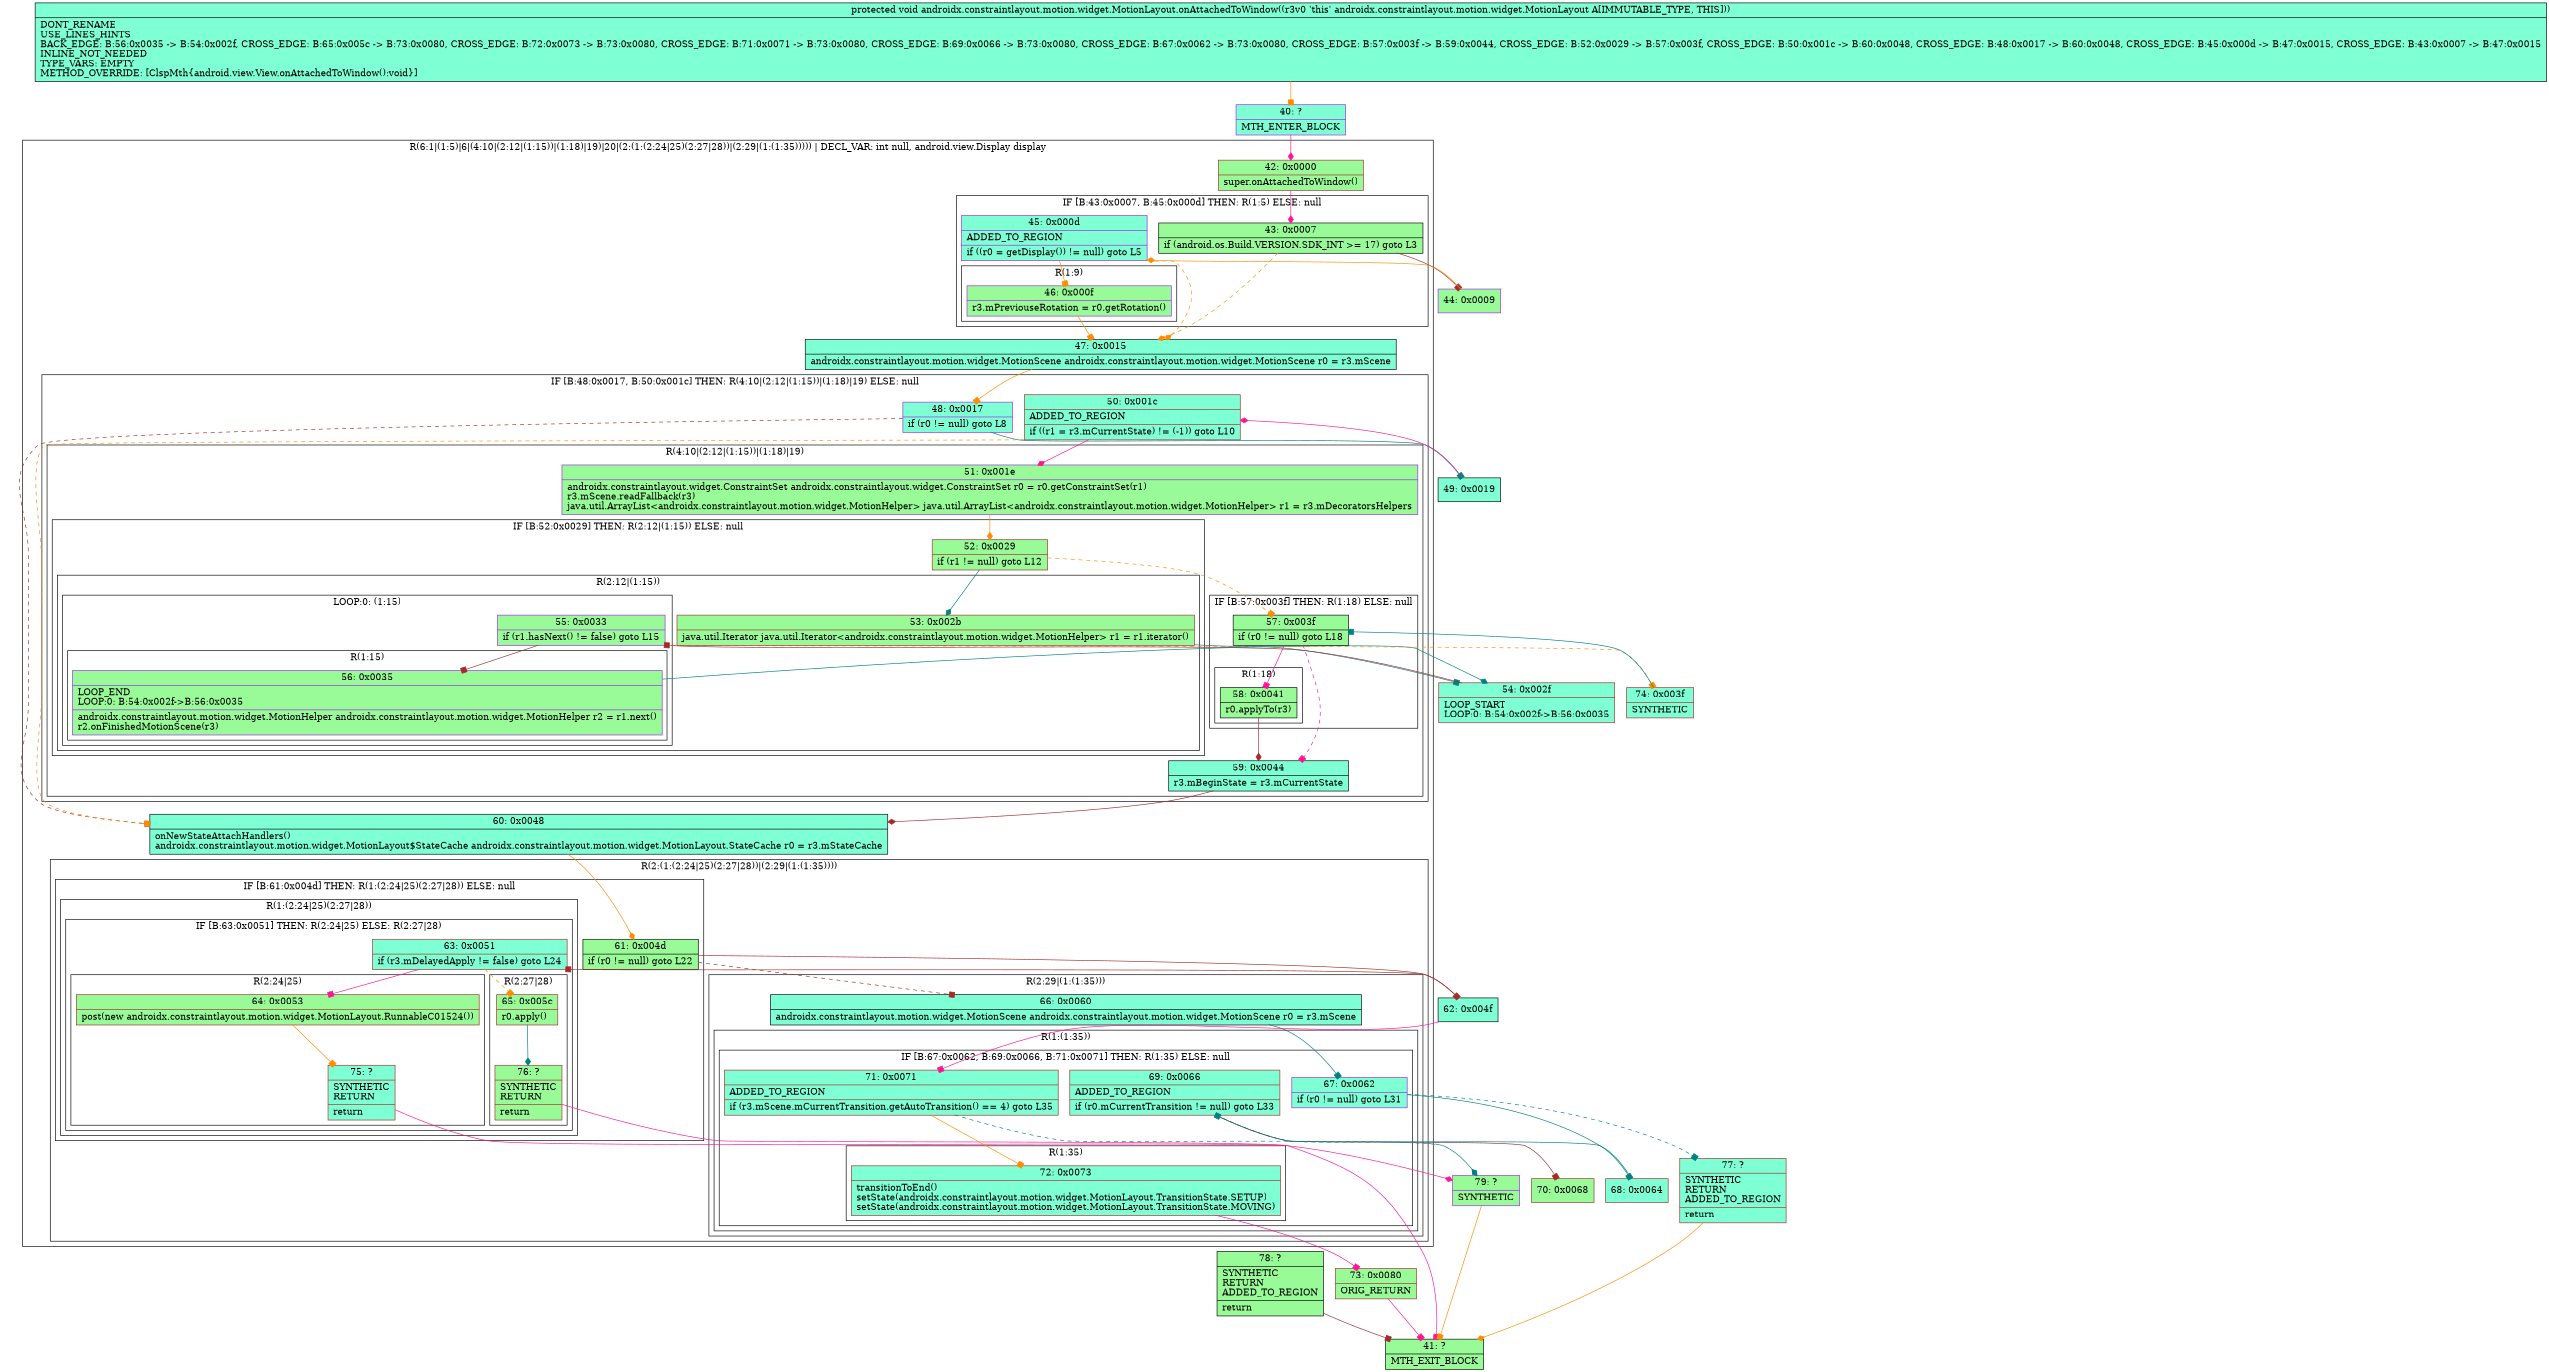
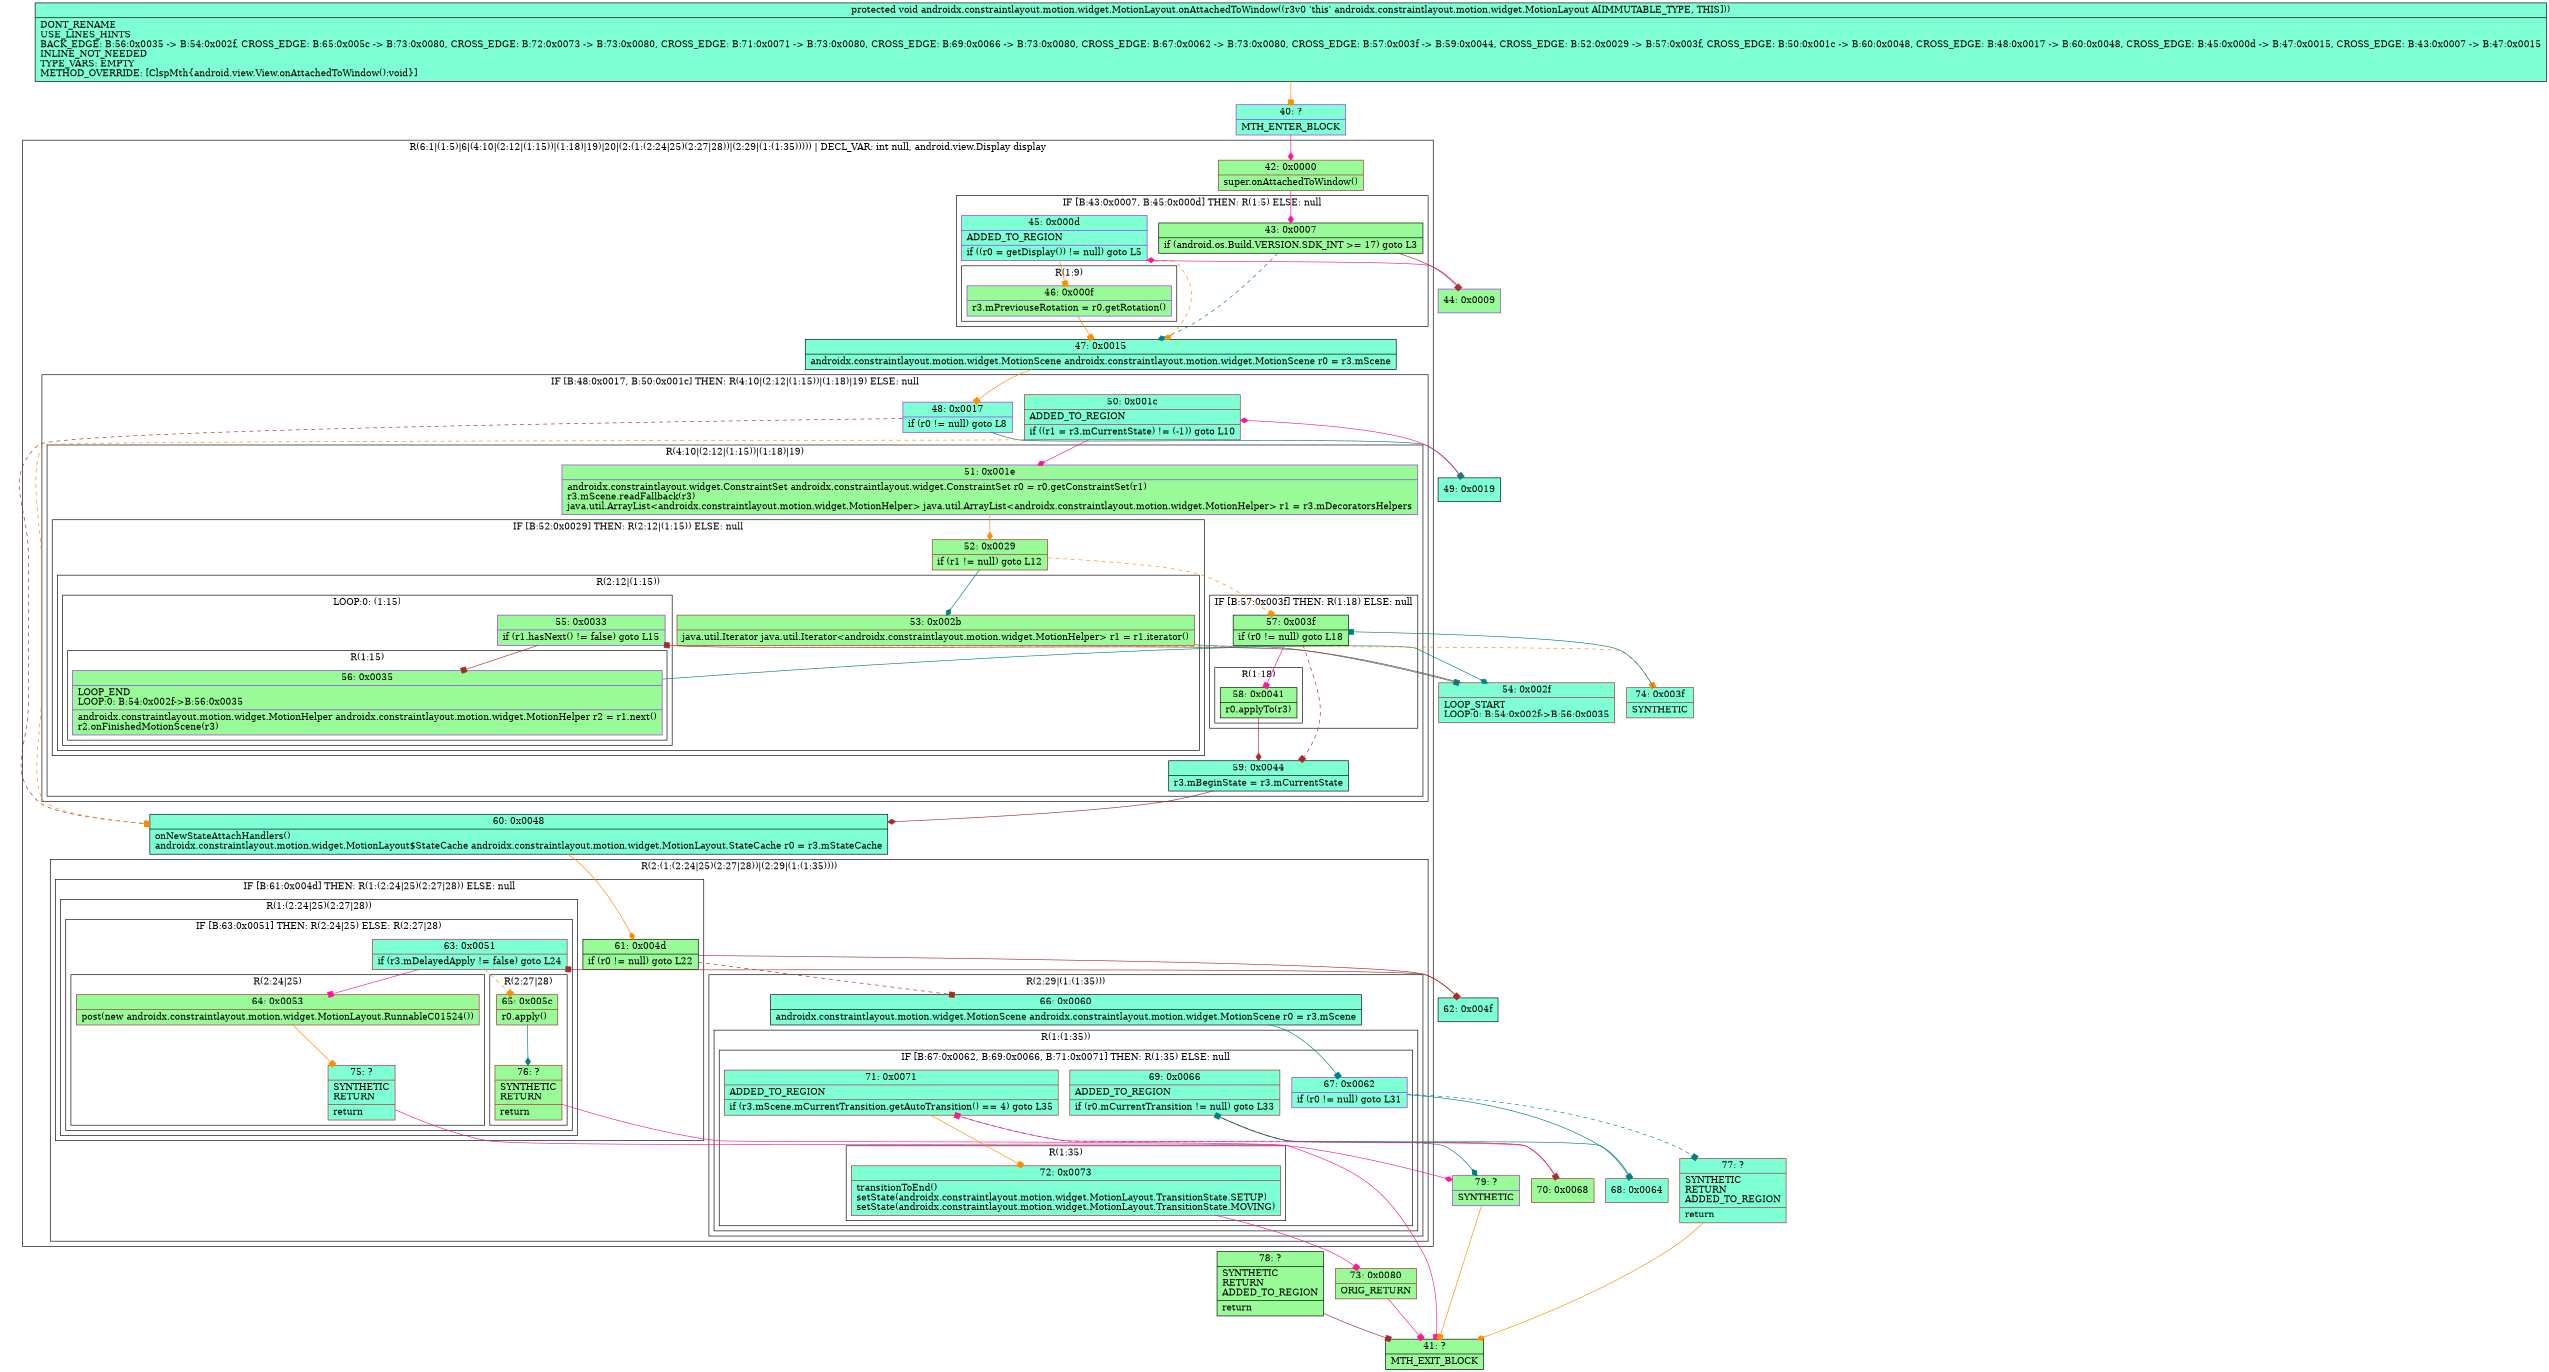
edge "44: 0x0009" -> "45: 0x000d": color darkorange -> deeppink
edge "43: 0x0007" -> "47: 0x0015": color darkorange -> teal
edge "57: 0x003f" -> "59: 0x0044": color deeppink -> brown
edge "62: 0x004f" -> "71: 0x0071": now "70: 0x0068" -> "71: 0x0071"
